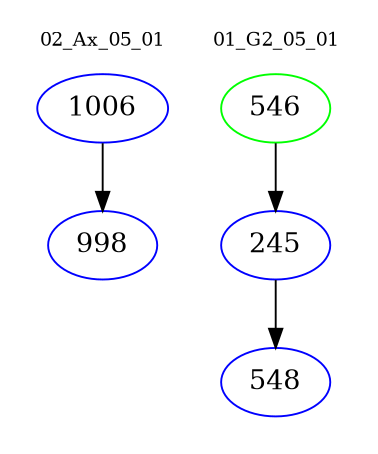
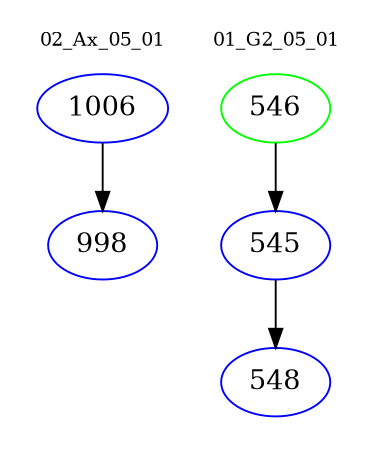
node "245": label "245" -> "545"
